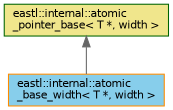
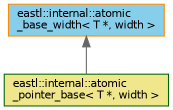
edge "eastl::internal::atomic _base_width< T *, width >" -> "eastl::internal::atomic _pointer_base< T *, width >": reversed
